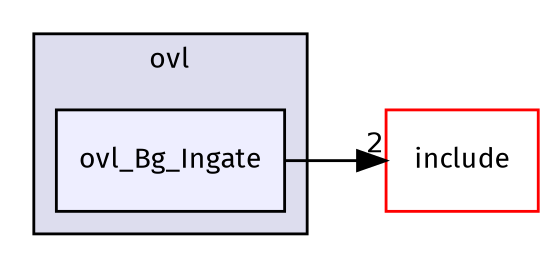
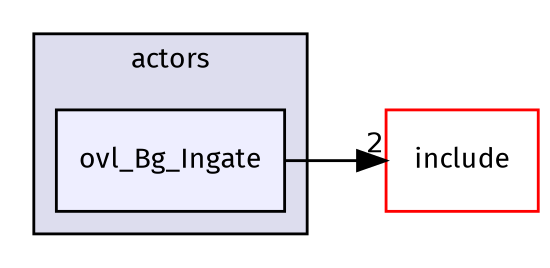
cluster "ovl": label "ovl" -> "actors"
